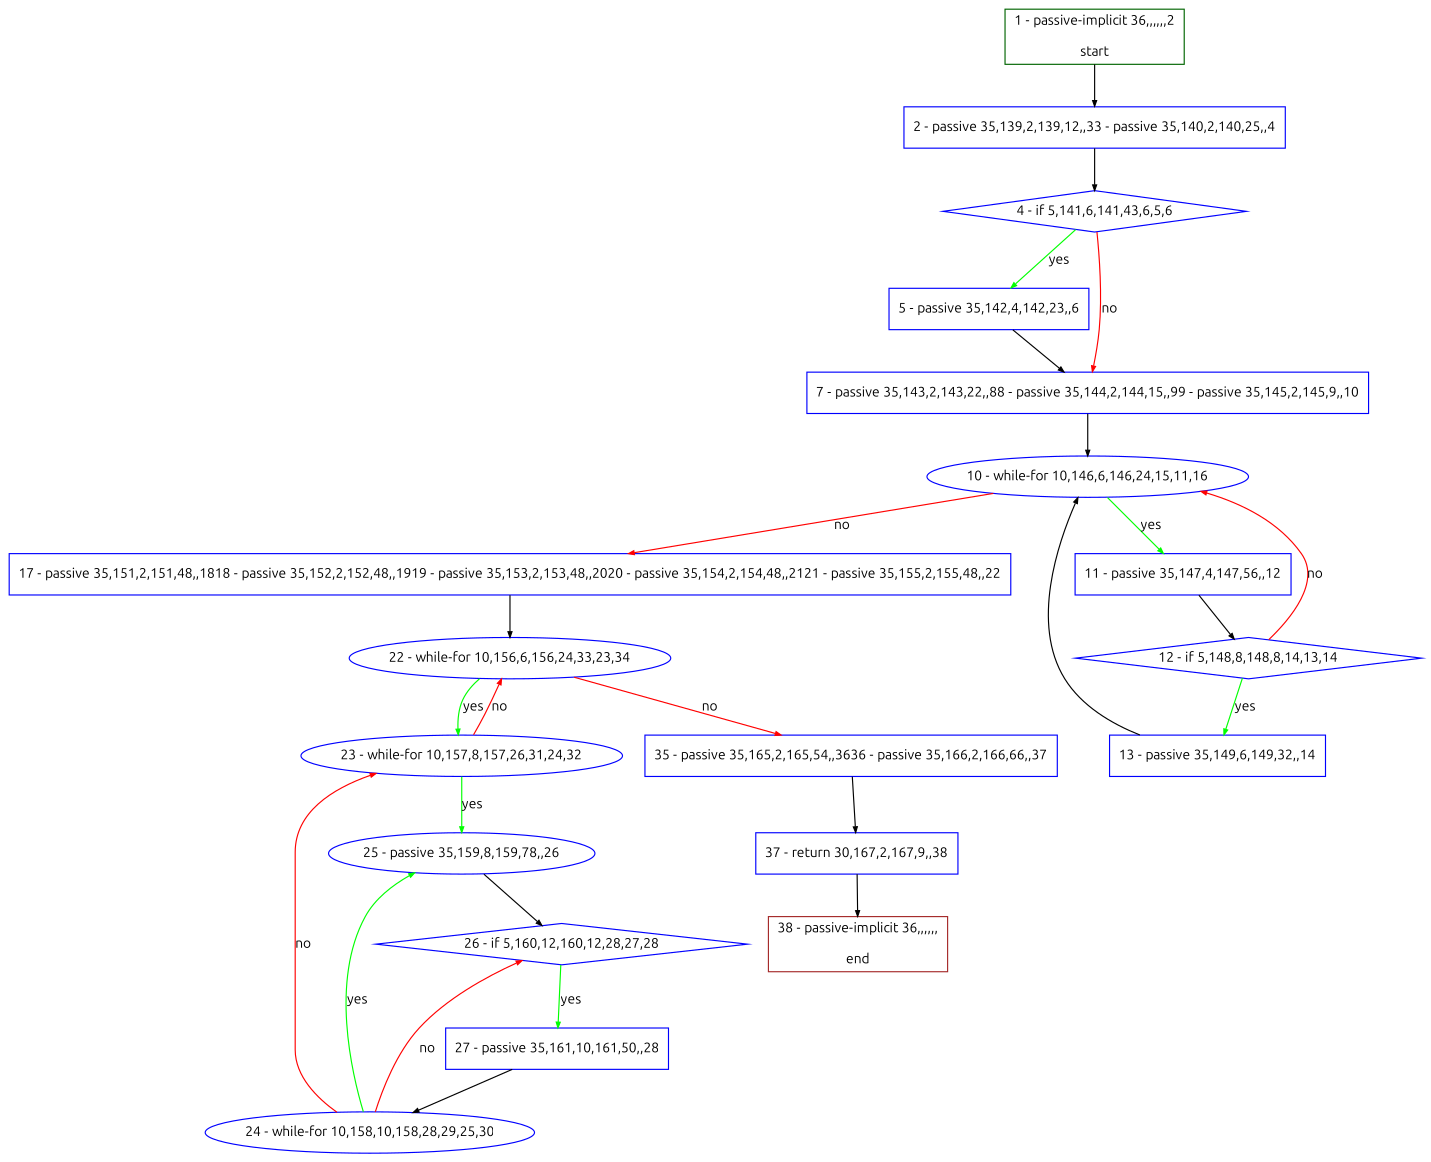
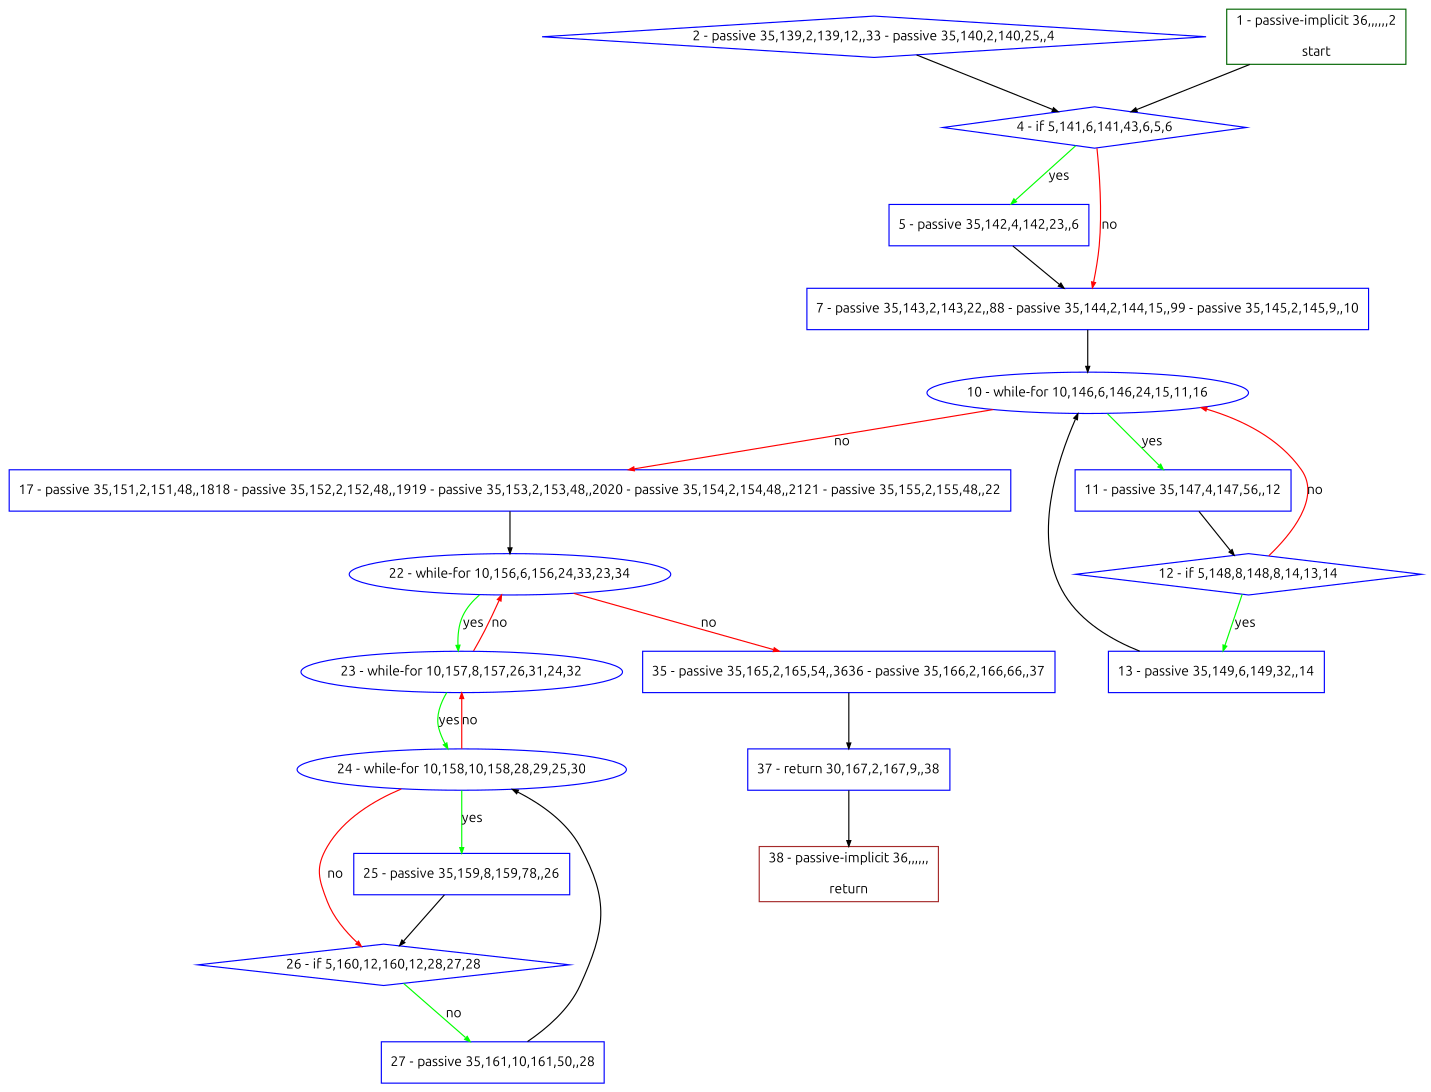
edge "1 - passive-implicit 36,,,,,,2 start" -> "2 - passive 35,139,2,139,12,,33 - passive 35,140,2,140,25,,4": now "1 - passive-implicit 36,,,,,,2 start" -> "4 - if 5,141,6,141,43,6,5,6"
node "2 - passive 35,139,2,139,12,,33 - passive 35,140,2,140,25,,4": shape box -> diamond
edge "23 - while-for 10,157,8,157,26,31,24,32" -> "25 - passive 35,159,8,159,78,,26": now "23 - while-for 10,157,8,157,26,31,24,32" -> "24 - while-for 10,158,10,158,28,29,25,30"
node "25 - passive 35,159,8,159,78,,26": shape ellipse -> box
node "38 - passive-implicit 36,,,,,, end": label "38 - passive-implicit 36,,,,,, end" -> "38 - passive-implicit 36,,,,,, return"
edge "26 - if 5,160,12,160,12,28,27,28" -> "27 - passive 35,161,10,161,50,,28": label "yes" -> "no"
